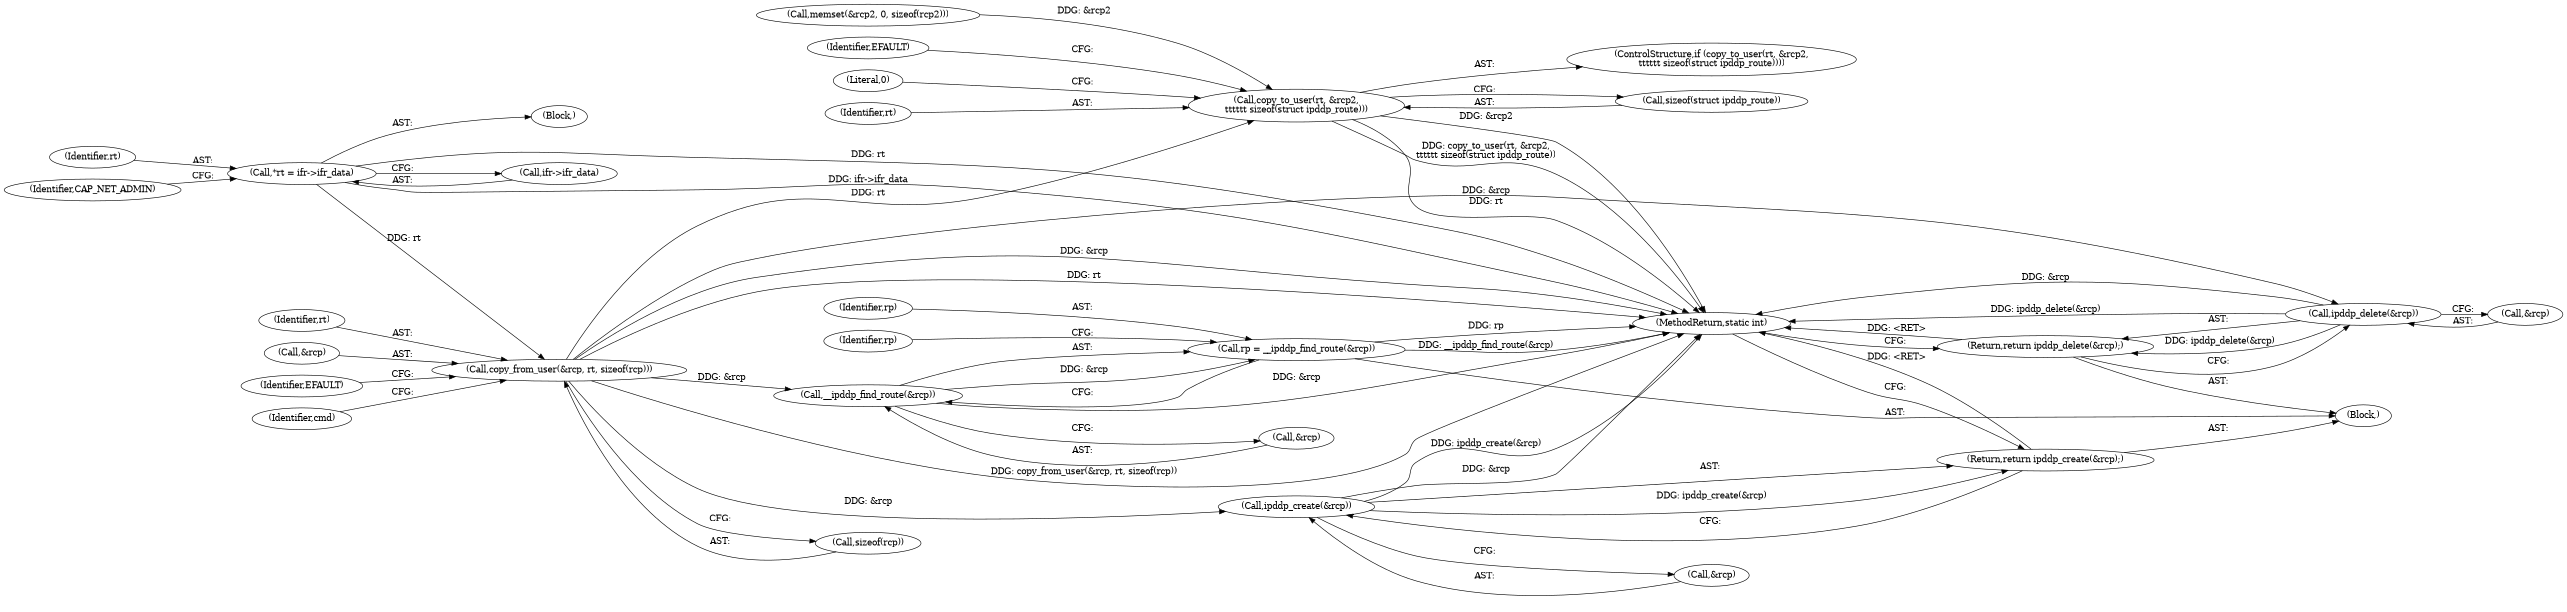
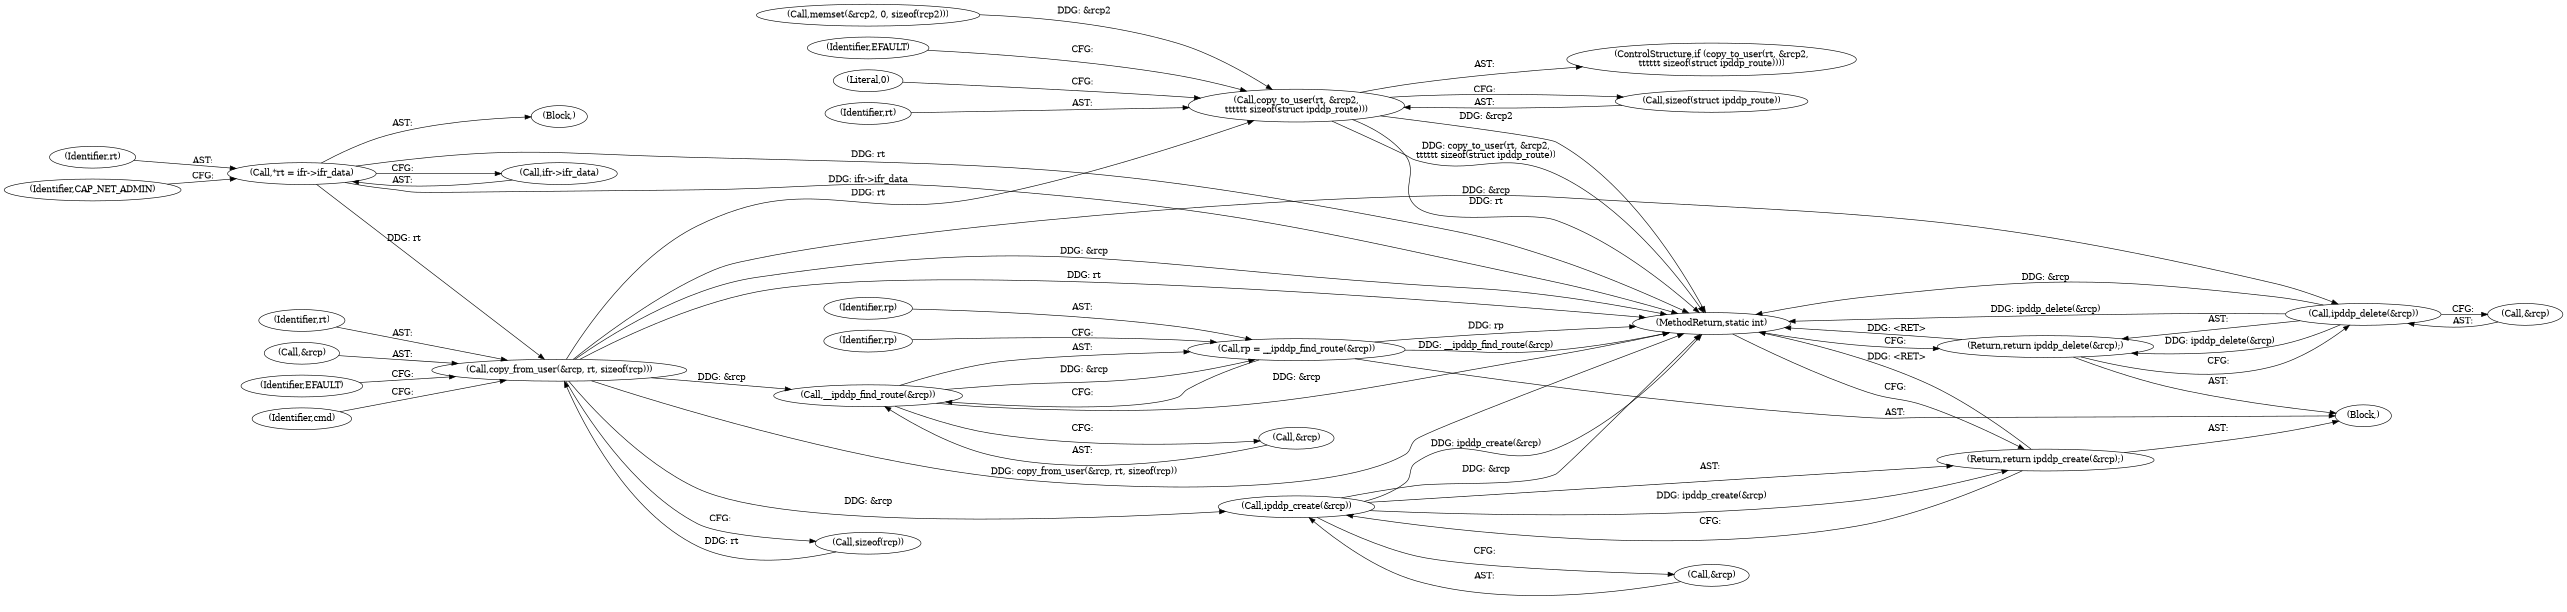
edge "(Call,sizeof(rcp))" -> "(Call,copy_from_user(&rcp, rt, sizeof(rcp)))": label "AST: " -> "DDG: rt"
